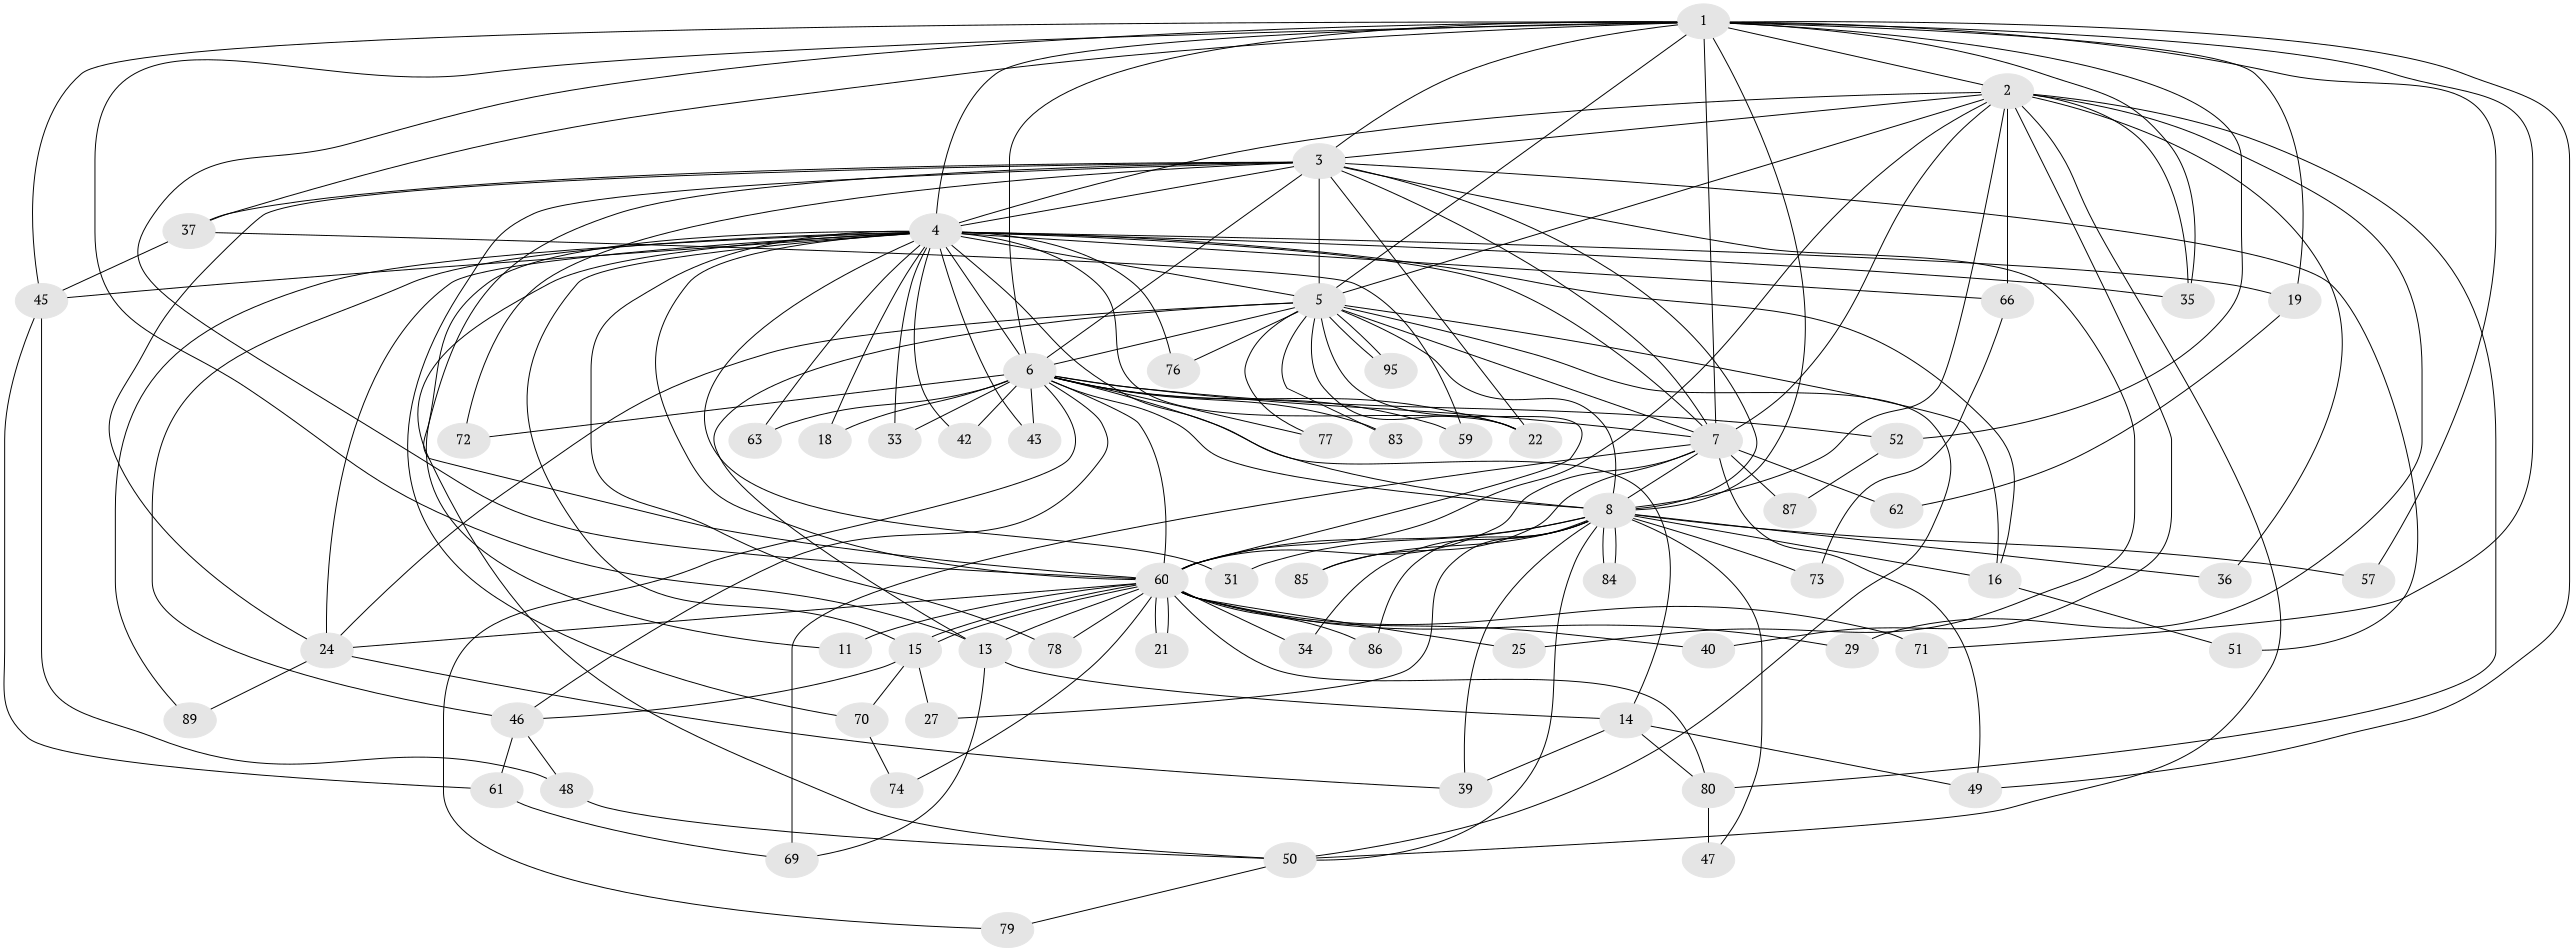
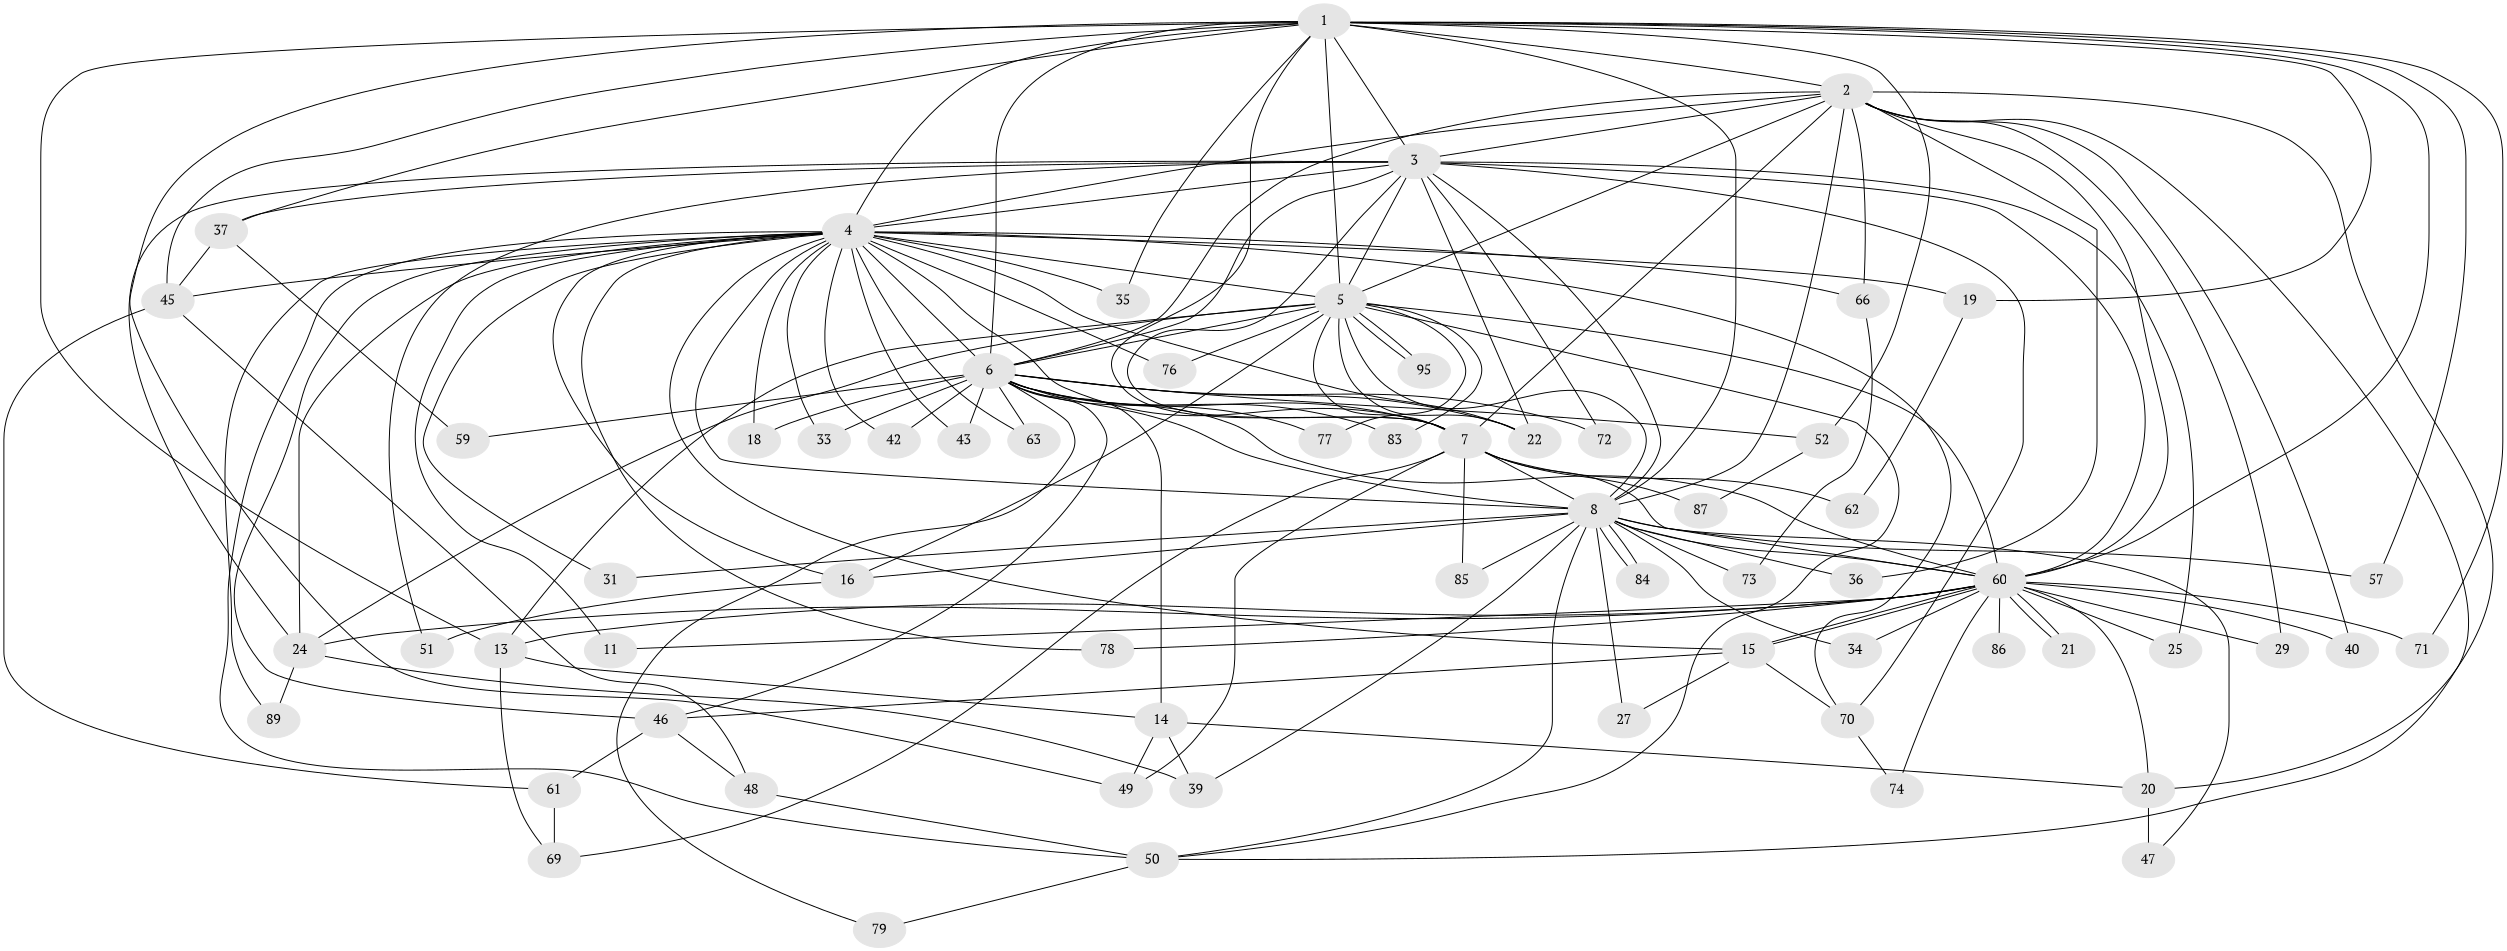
edge "2" -- "35": now "2" -- "6"
edge "4" -- "60": now "4" -- "70"
edge "8" -- "86": removed
node "80": label "80" -> "20"
